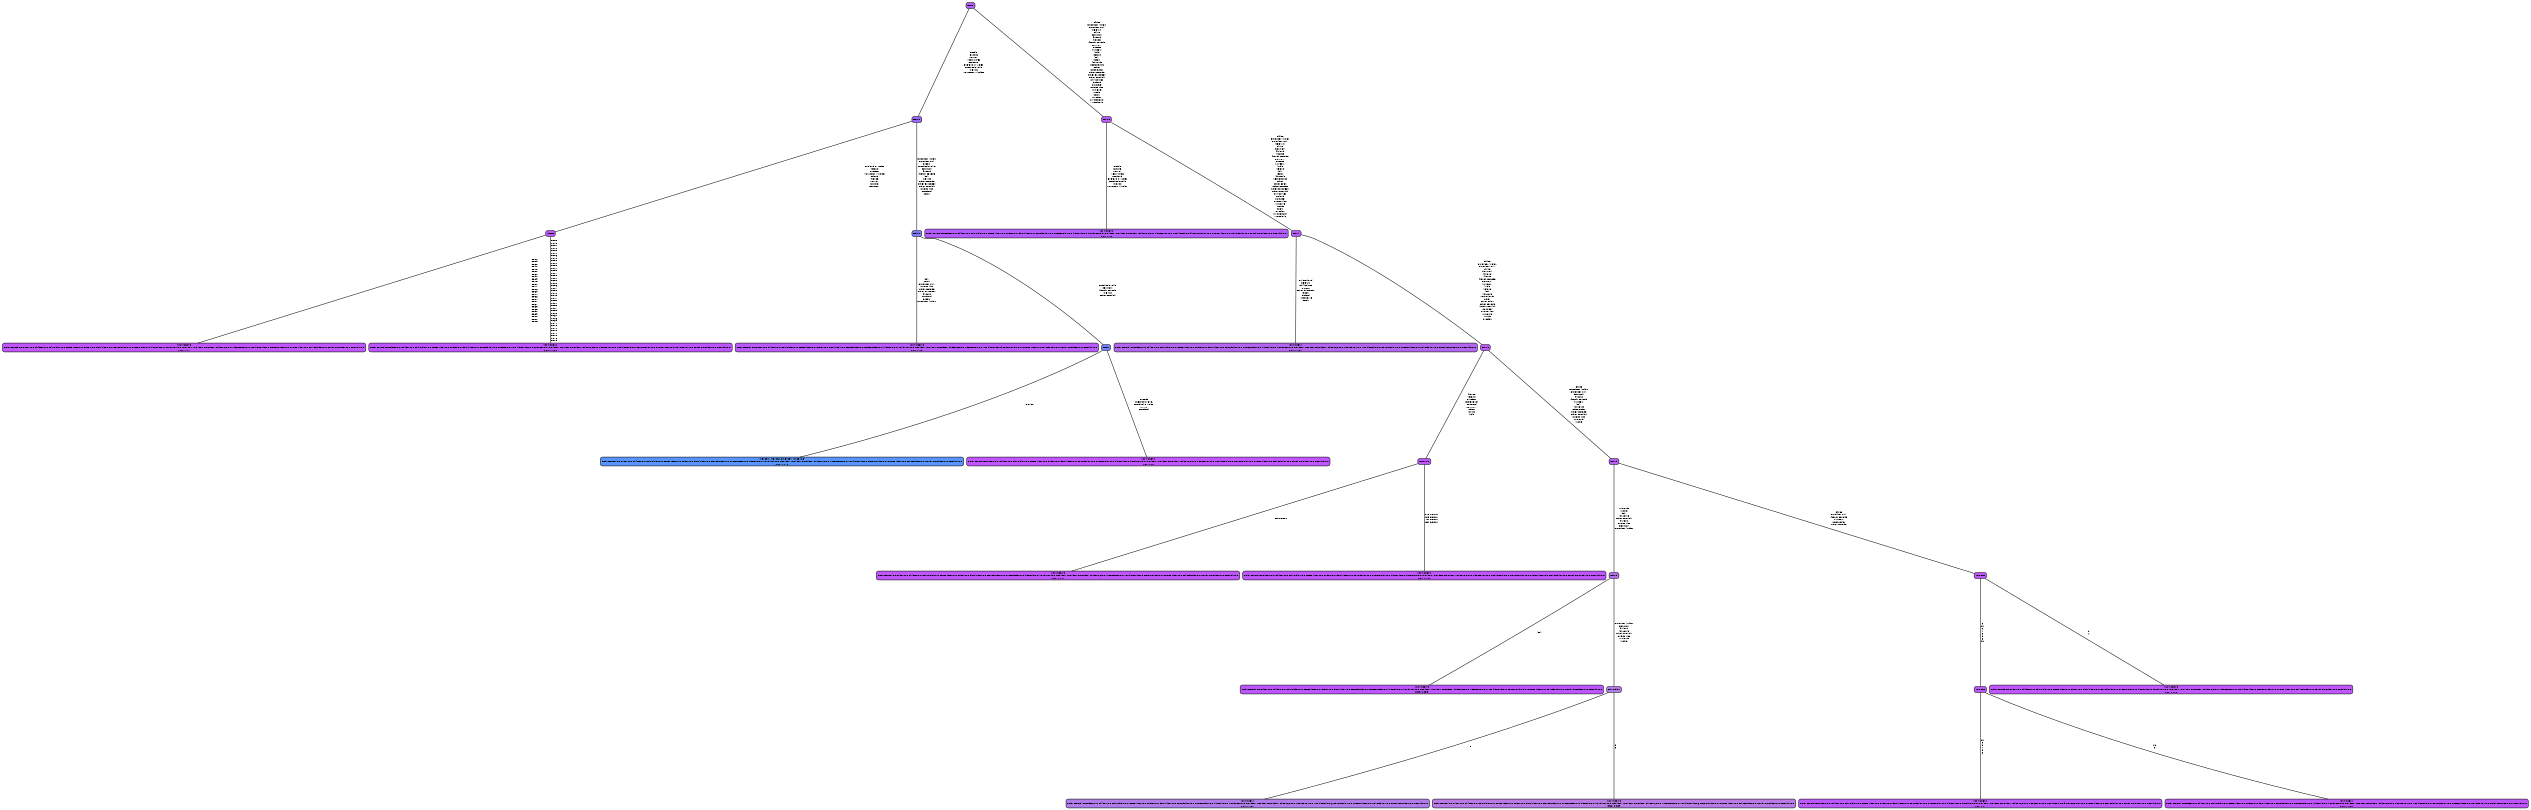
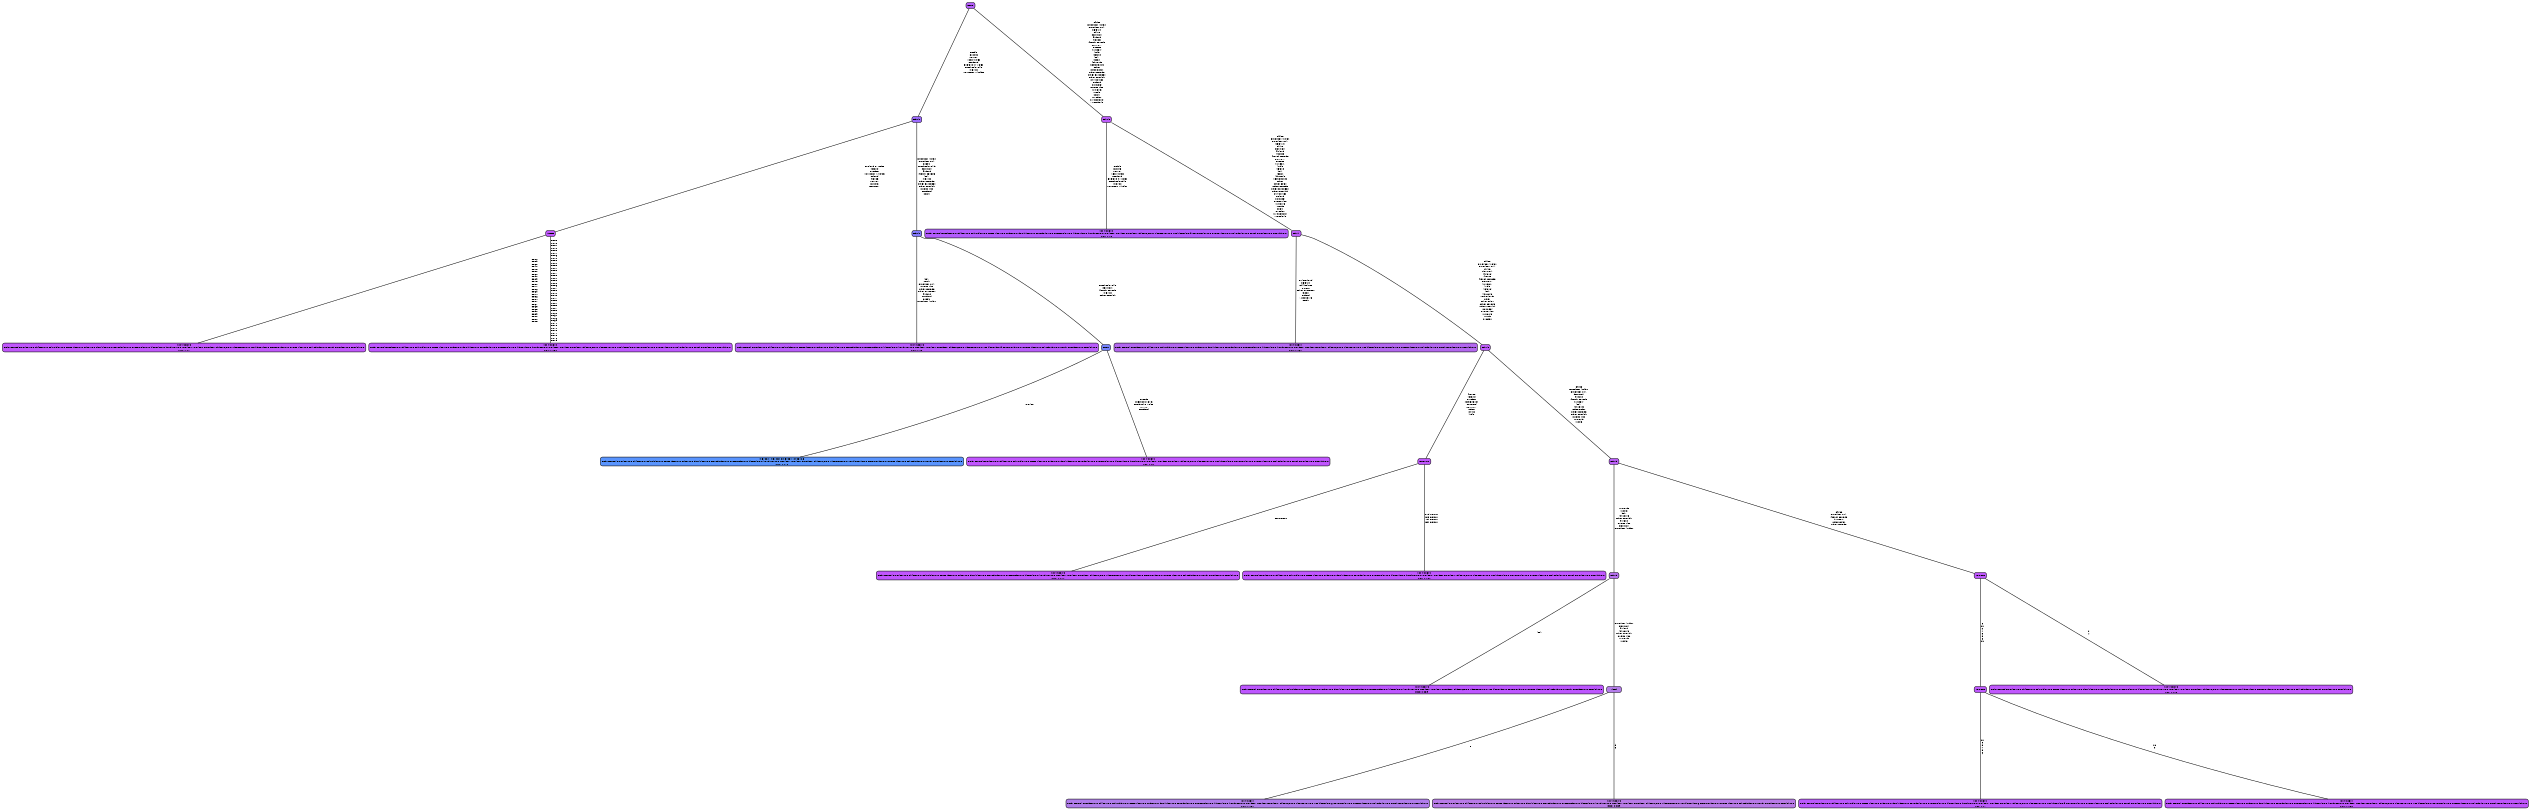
node "columbian": label "columbian" -> "vissci"
